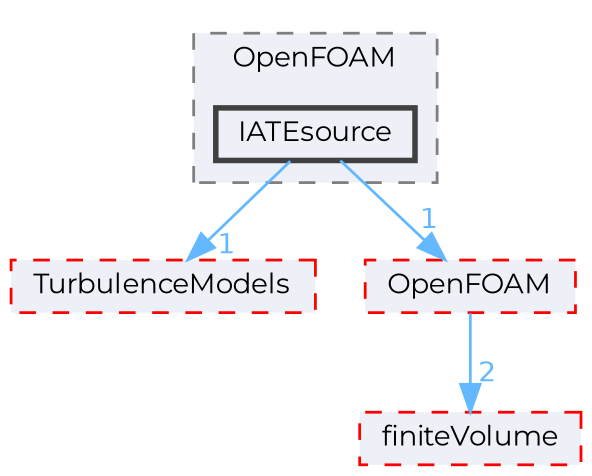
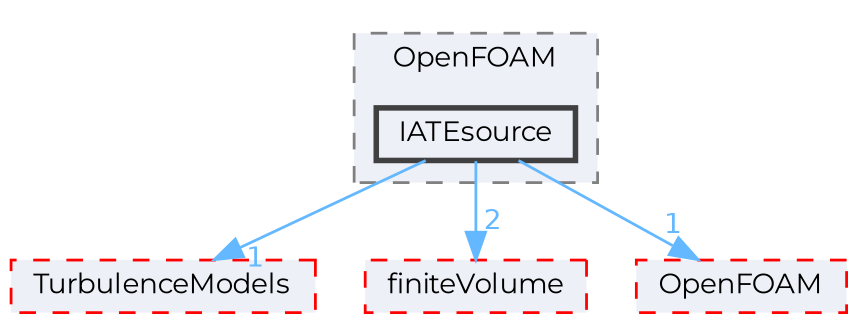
edge "OpenFOAM" -> "finiteVolume": now "IATEsource" -> "finiteVolume"
